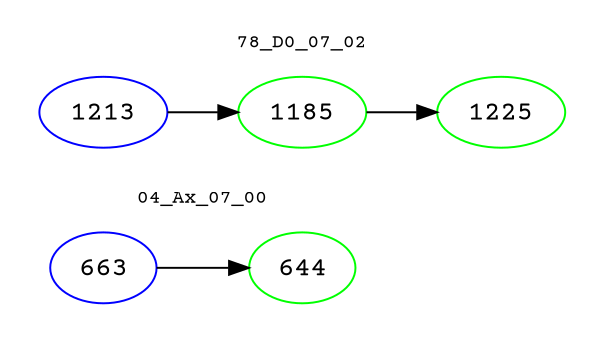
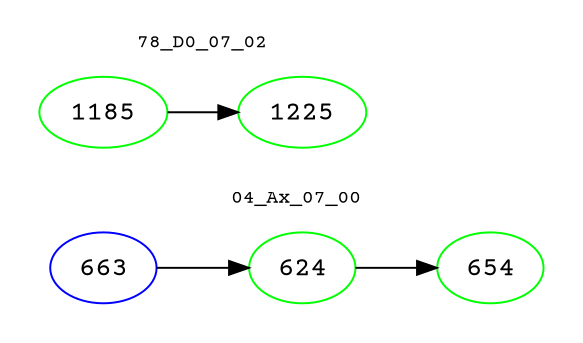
node "1213": removed
node "644": label "644" -> "624"
node "654": added
